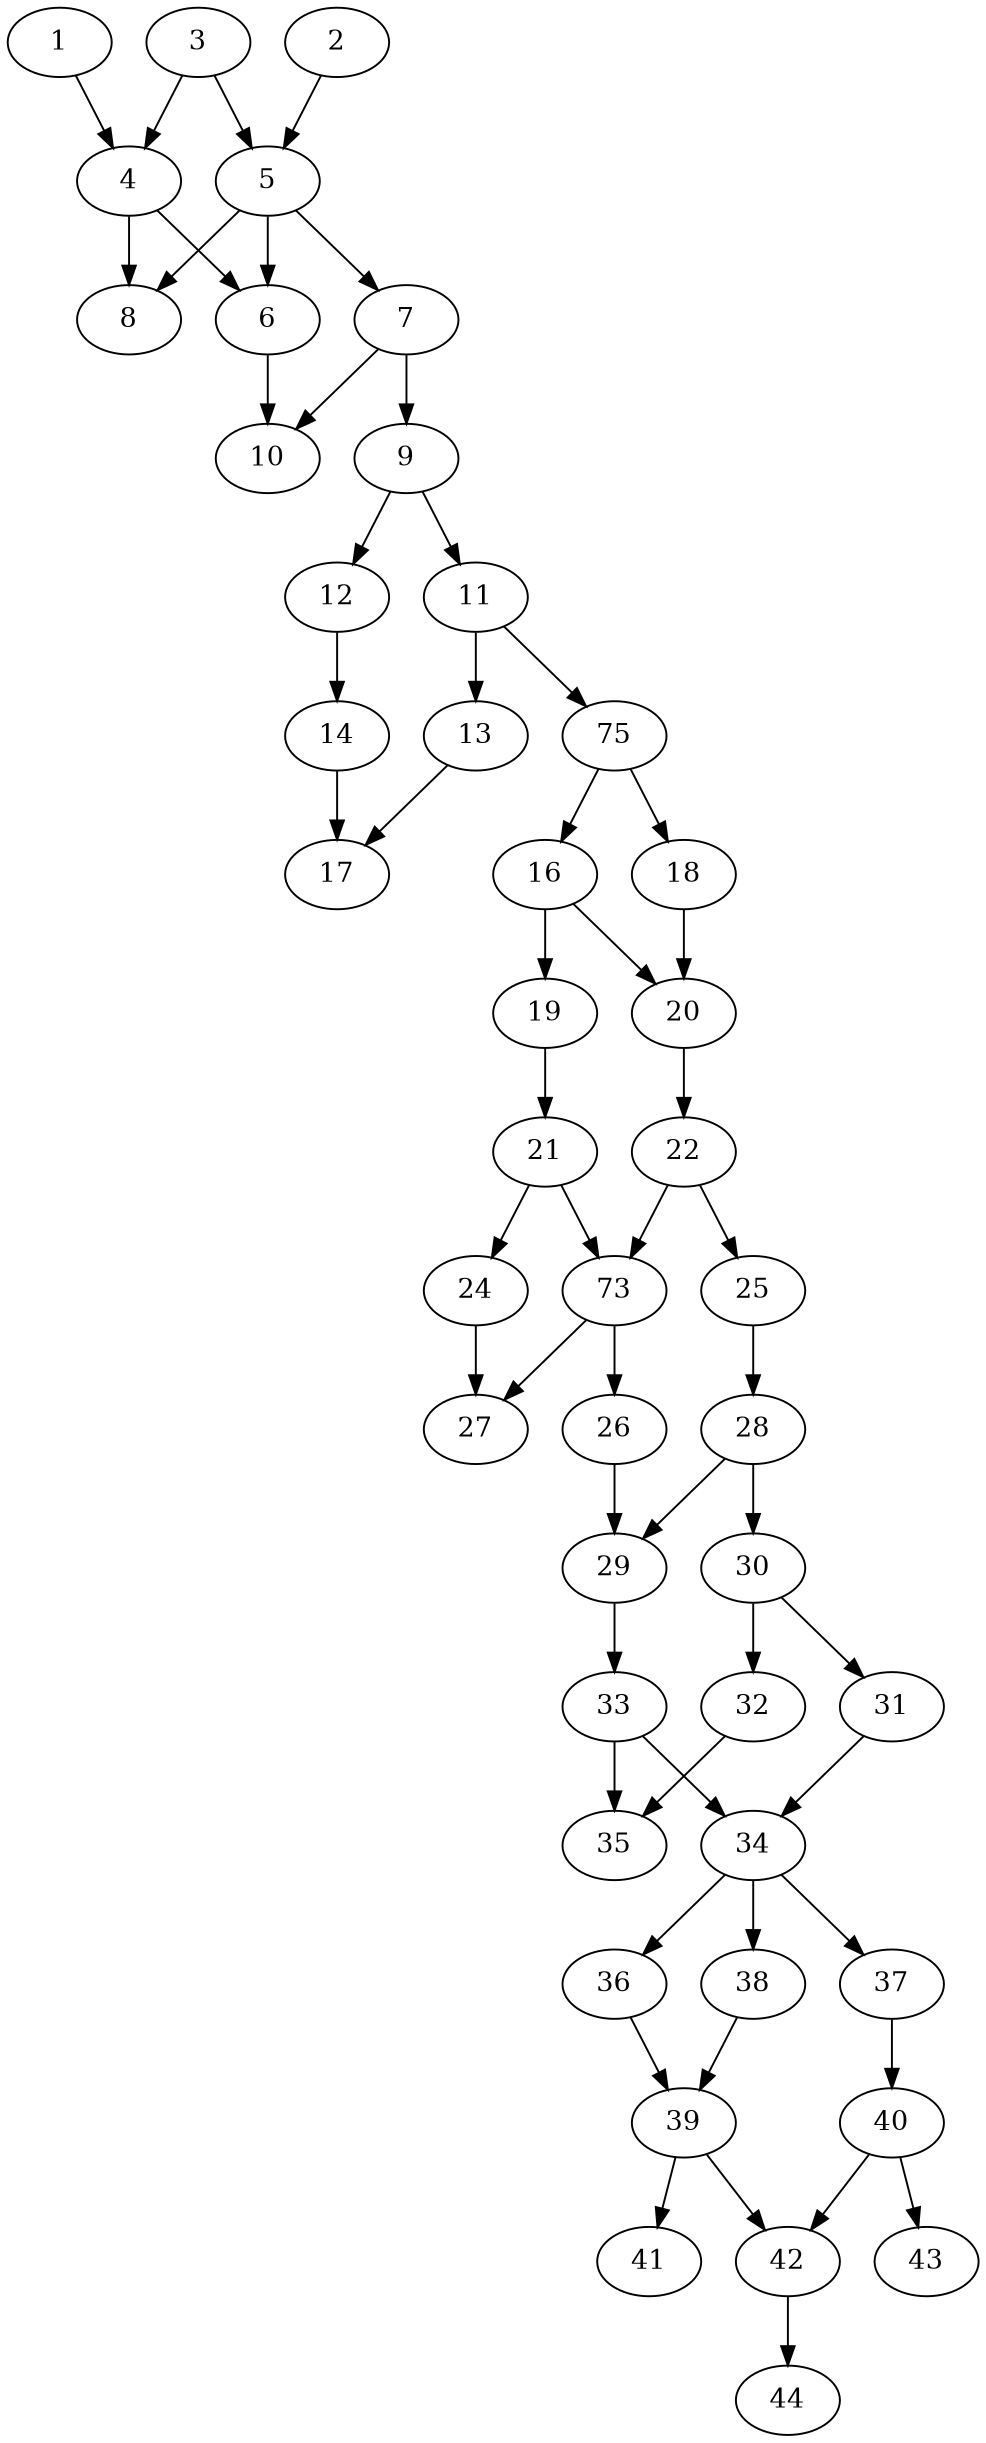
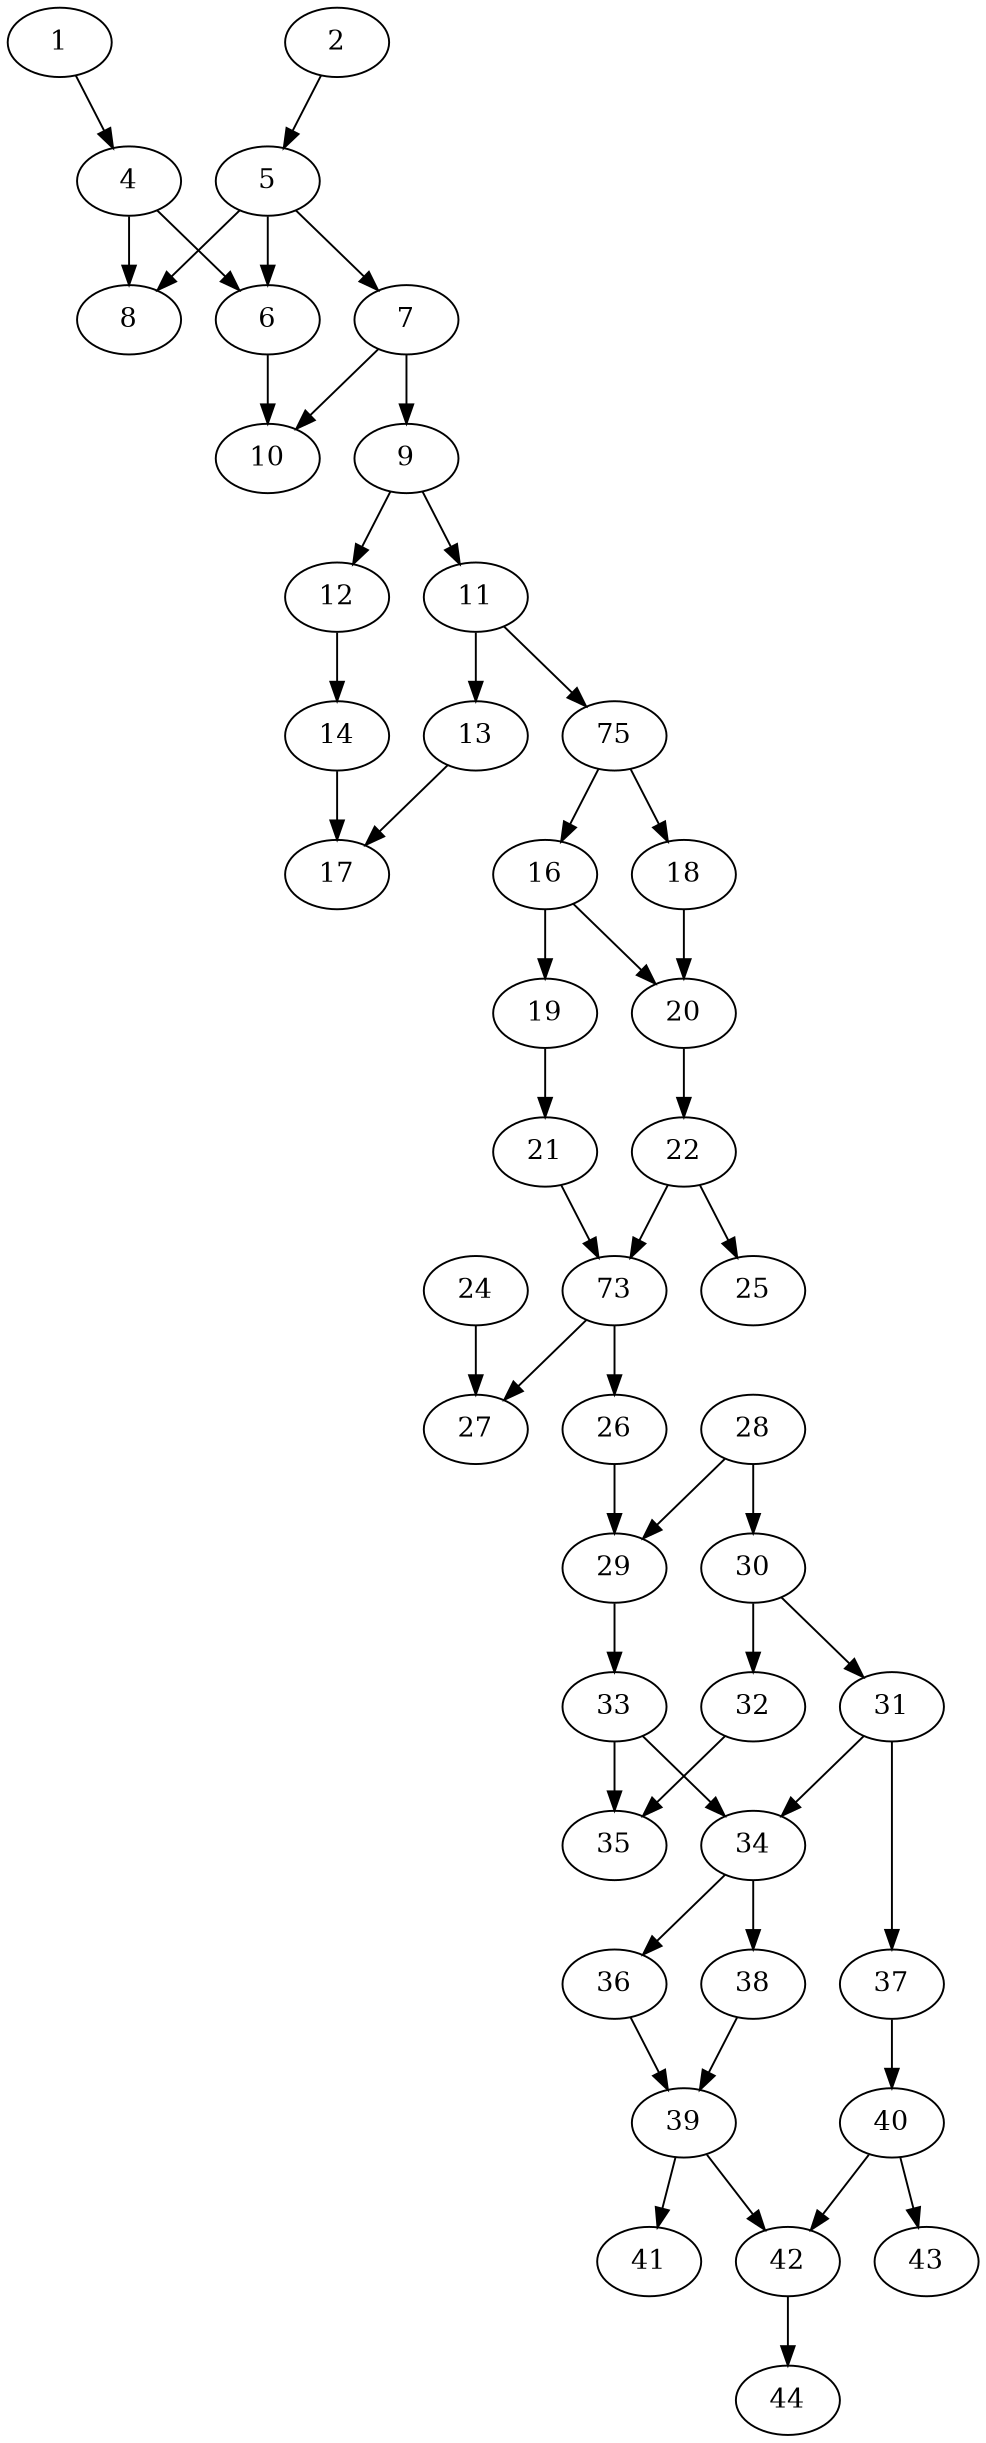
node "3": removed
edge "21" -> "24": removed
edge "25" -> "28": removed
edge "34" -> "37": now "31" -> "37"
